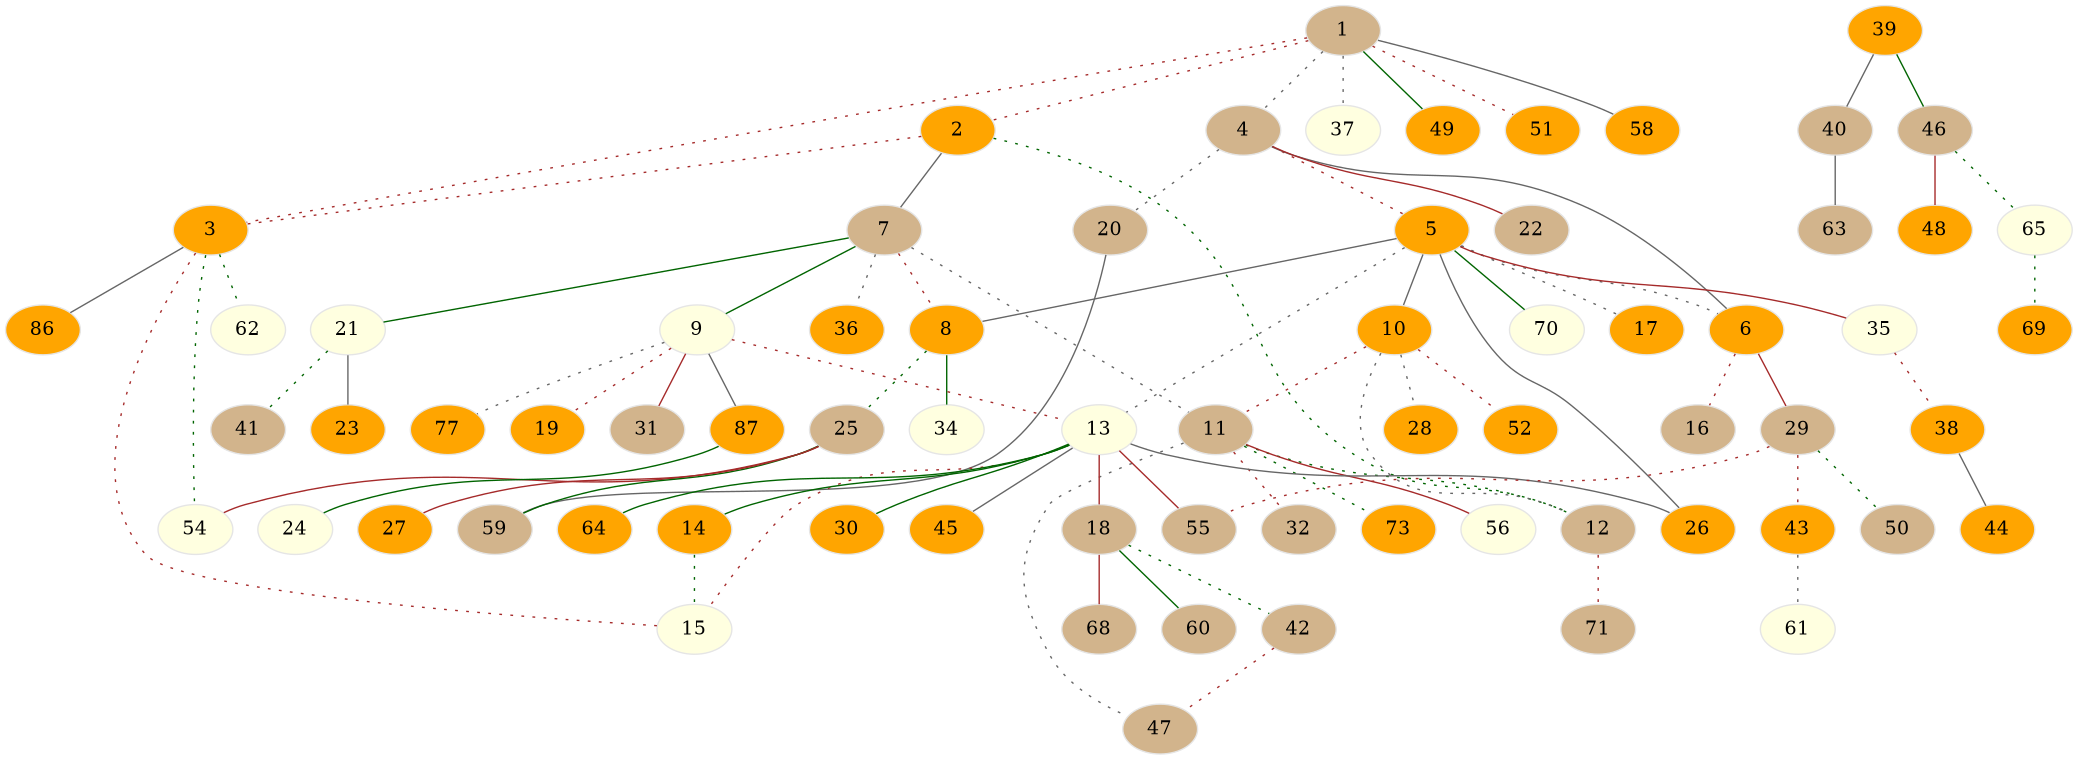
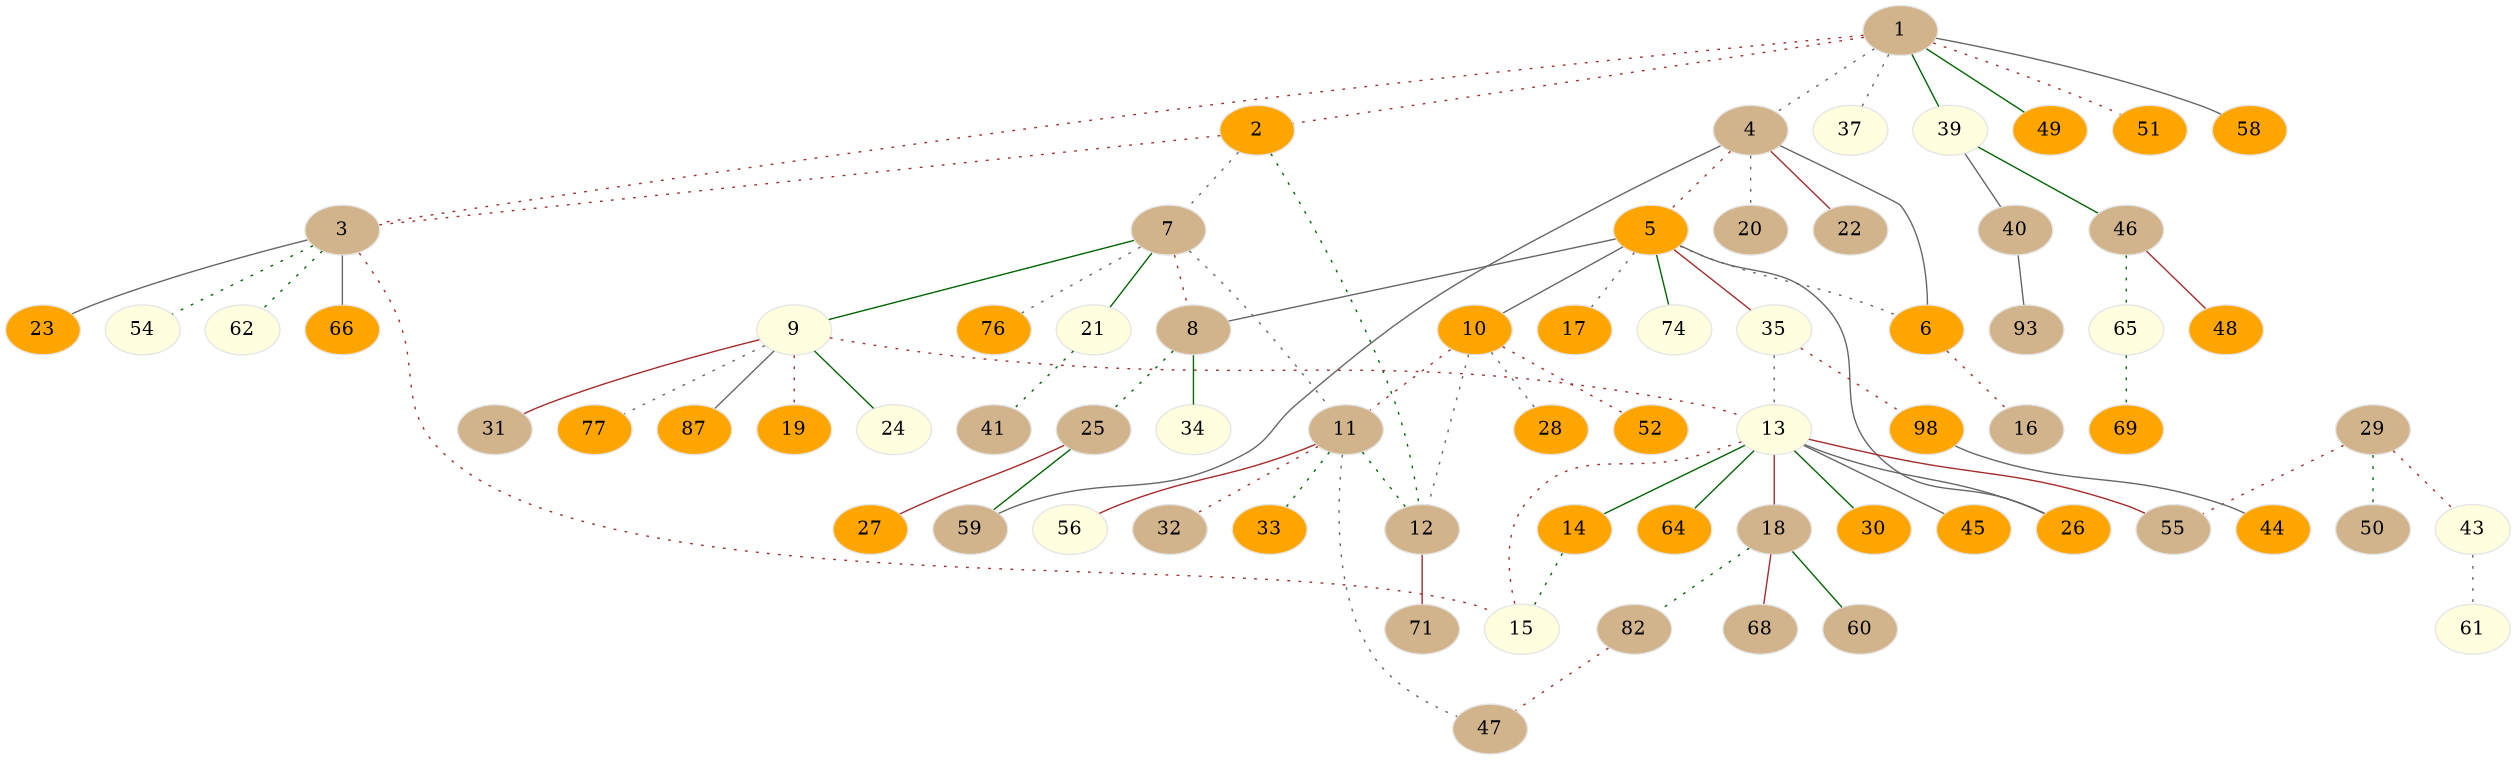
node "39": fillcolor orange -> lightyellow
edge "1" -- "39": added
edge "2" -- "7": style solid -> dotted
node "3": fillcolor orange -> tan
node "63": label "63" -> "93"
node "86": label "86" -> "66"
node "36": label "36" -> "76"
node "8": fillcolor orange -> tan
edge "5" -- "13": now "35" -- "13"
node "70": label "70" -> "74"
edge "21" -- "23": now "3" -- "23"
edge "6" -- "29": removed
node "38": label "38" -> "98"
edge "25" -- "54": removed
edge "87" -- "24": now "9" -- "24"
edge "20" -- "59": now "4" -- "59"
node "73": label "73" -> "33"
node "43": fillcolor orange -> lightyellow
edge "12" -- "71": style dotted -> solid
node "42": label "42" -> "82"
